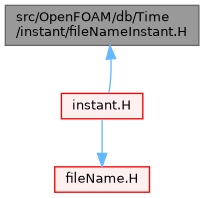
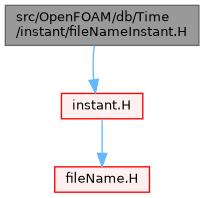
edge "instant.H" -> "src/OpenFOAM/db/Time /instant/fileNameInstant.H": reversed
